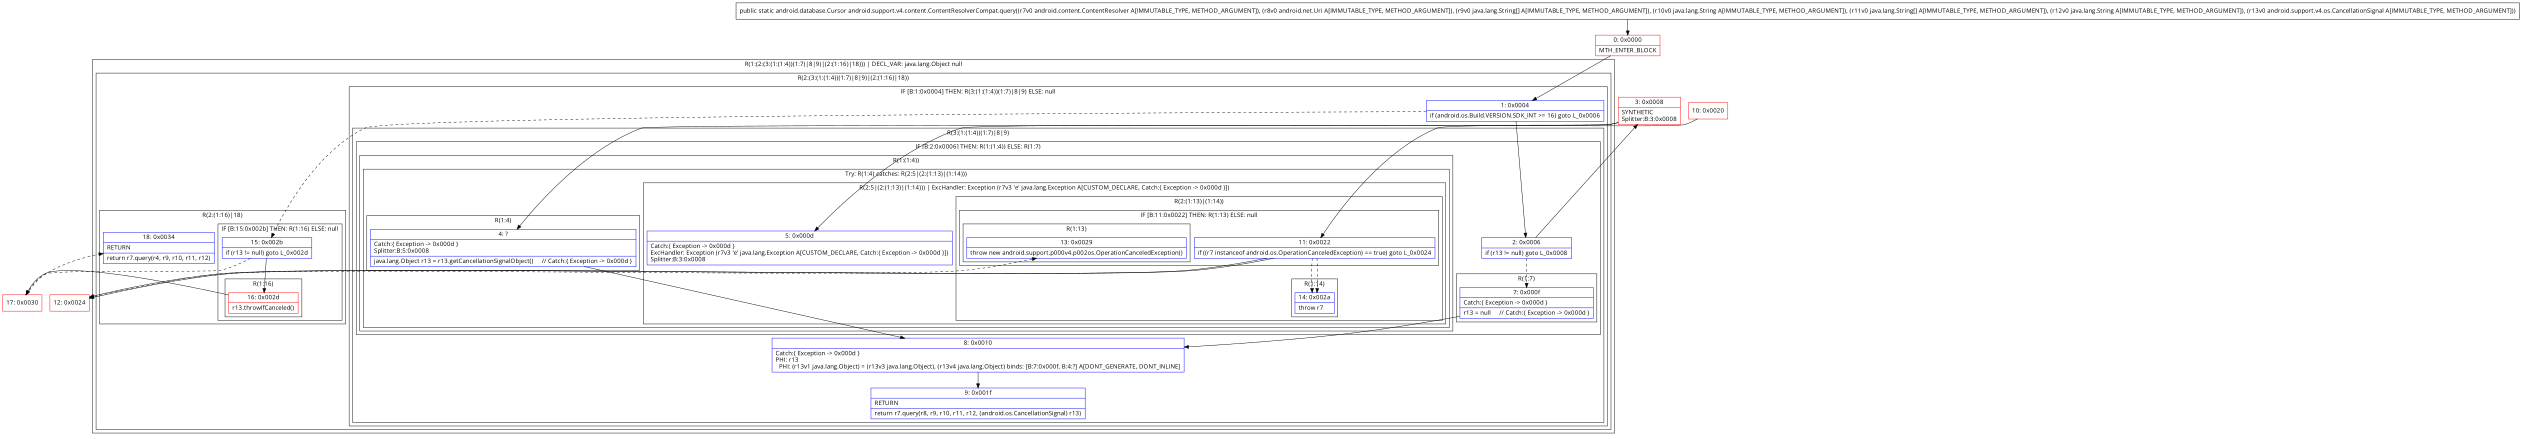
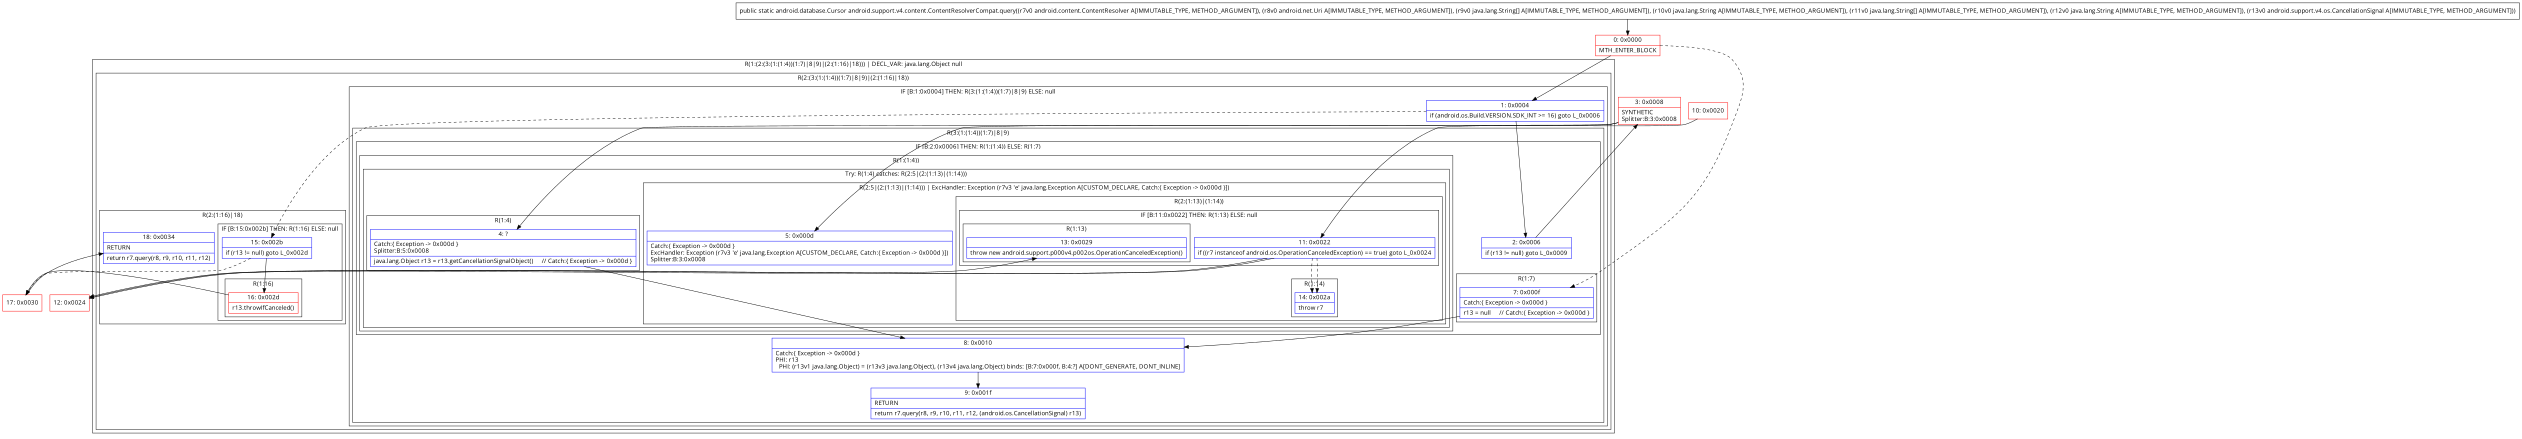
node "2: 0x0006": text "if (r13 != null) goto L_0x0008" -> "if (r13 != null) goto L_0x0009"
node "18: 0x0034": text "return r7.query(r4, r9, r10, r11, r12)" -> "return r7.query(r8, r9, r10, r11, r12)"
edge "17: 0x0030" -> "18: 0x0034": style dashed -> solid
edge "2: 0x0006" -> "7: 0x000f": now "0: 0x0000" -> "7: 0x000f"
edge "12: 0x0024" -> "13: 0x0029": style dashed -> solid
